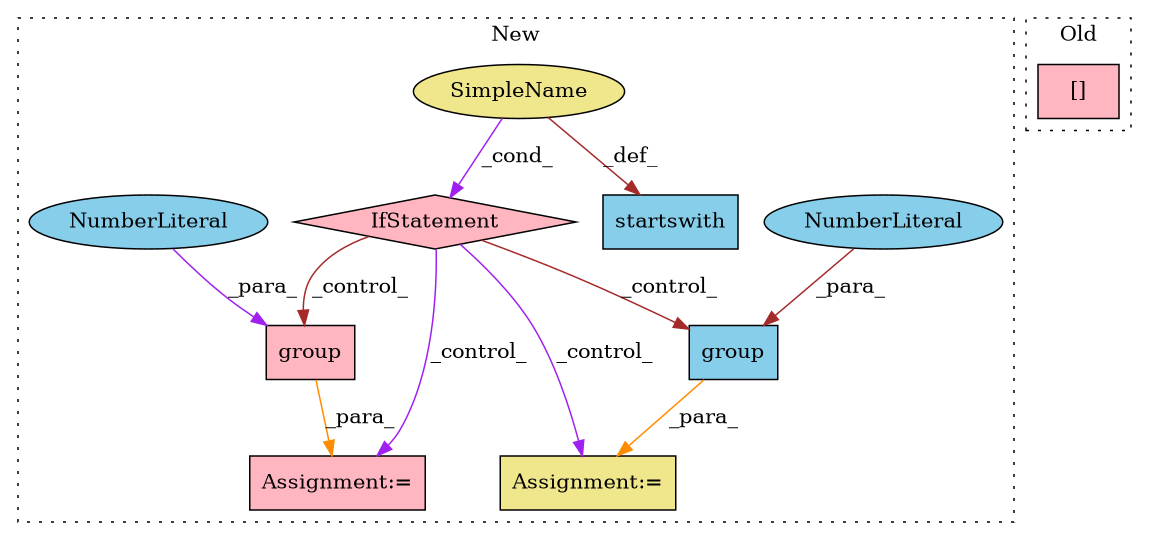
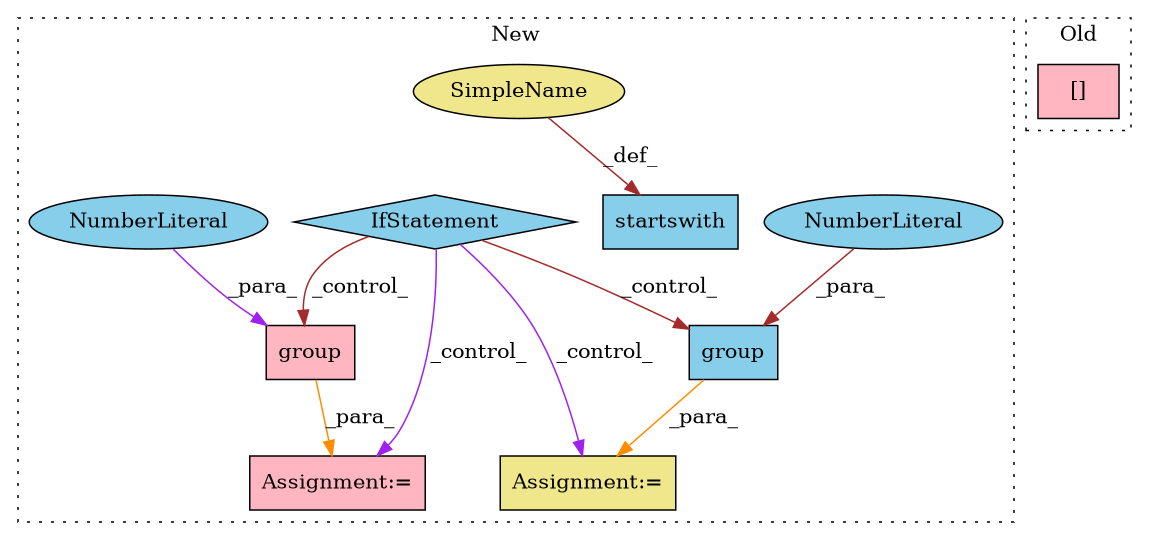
edge "SimpleName" -> "IfStatement": removed, label "_cond_"
node "IfStatement": fillcolor lightpink -> skyblue
